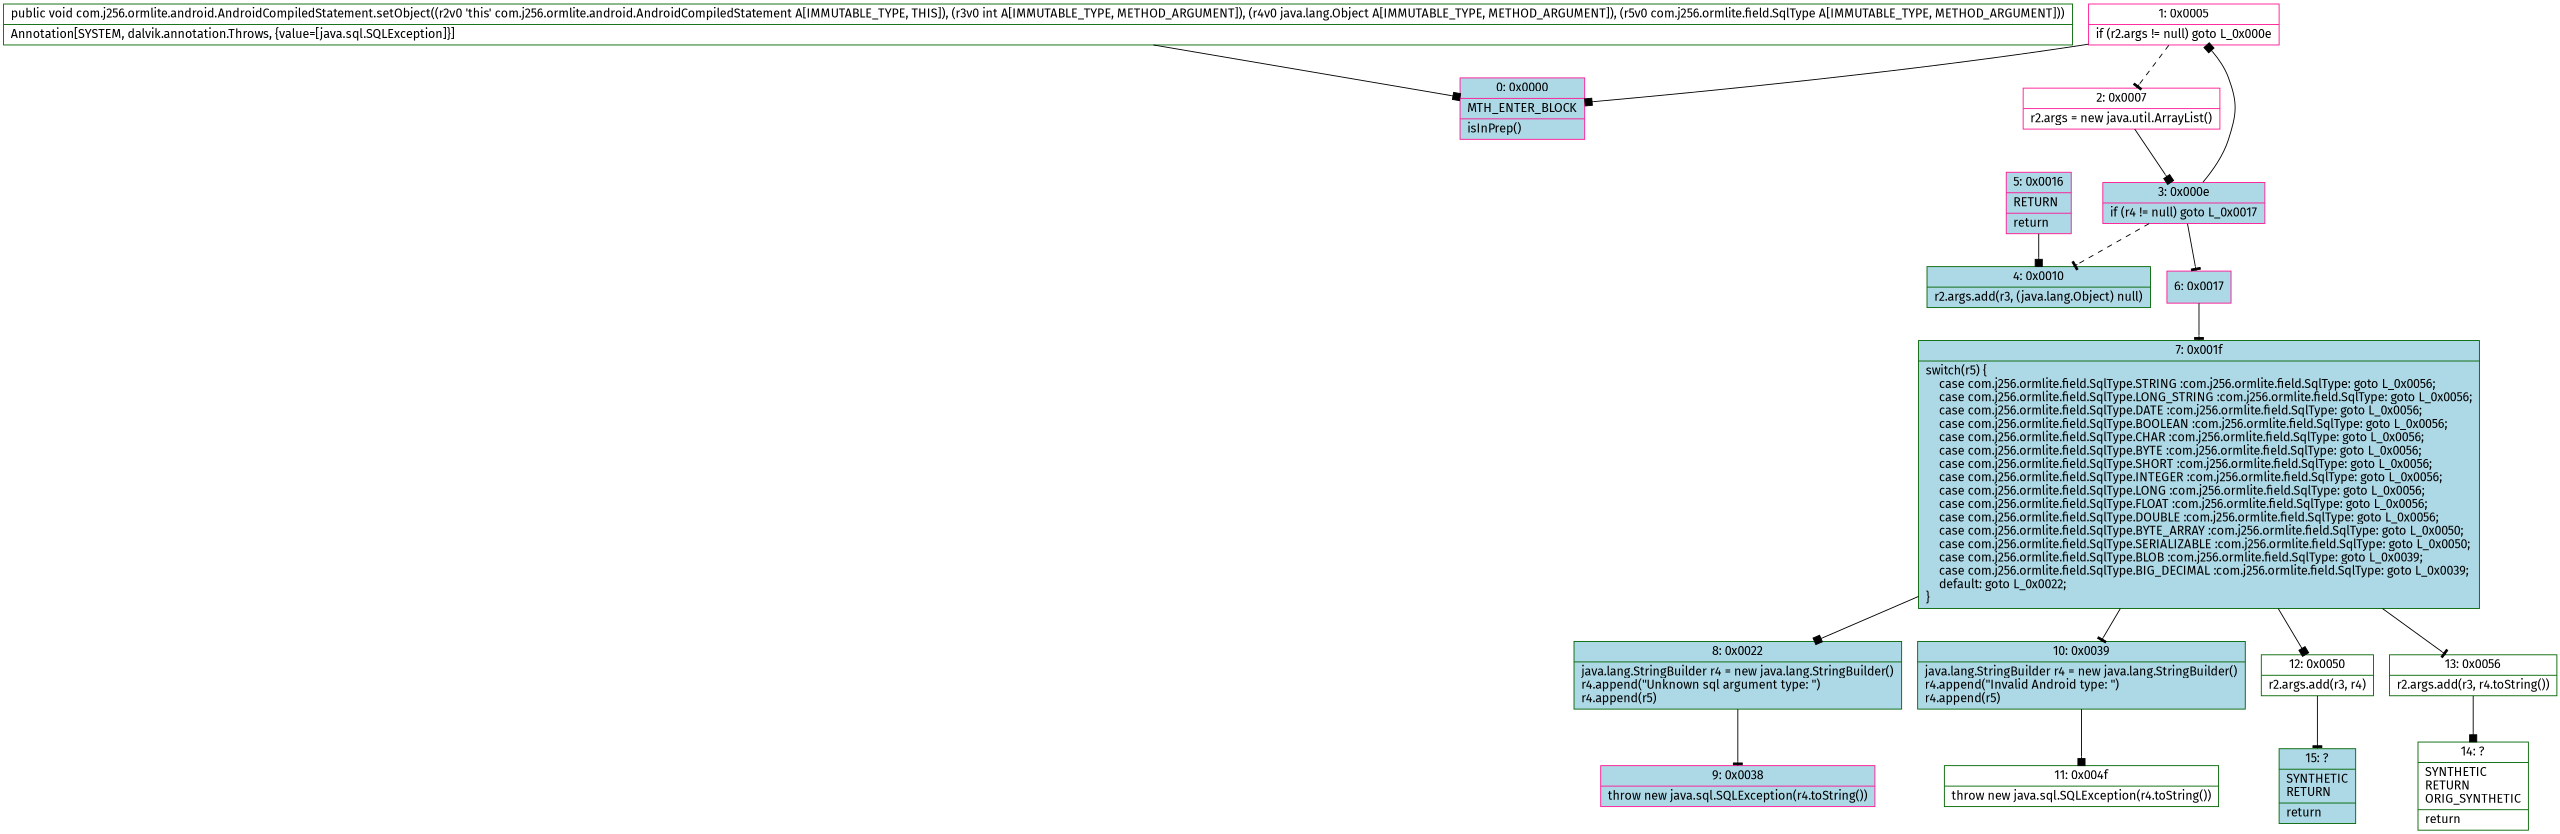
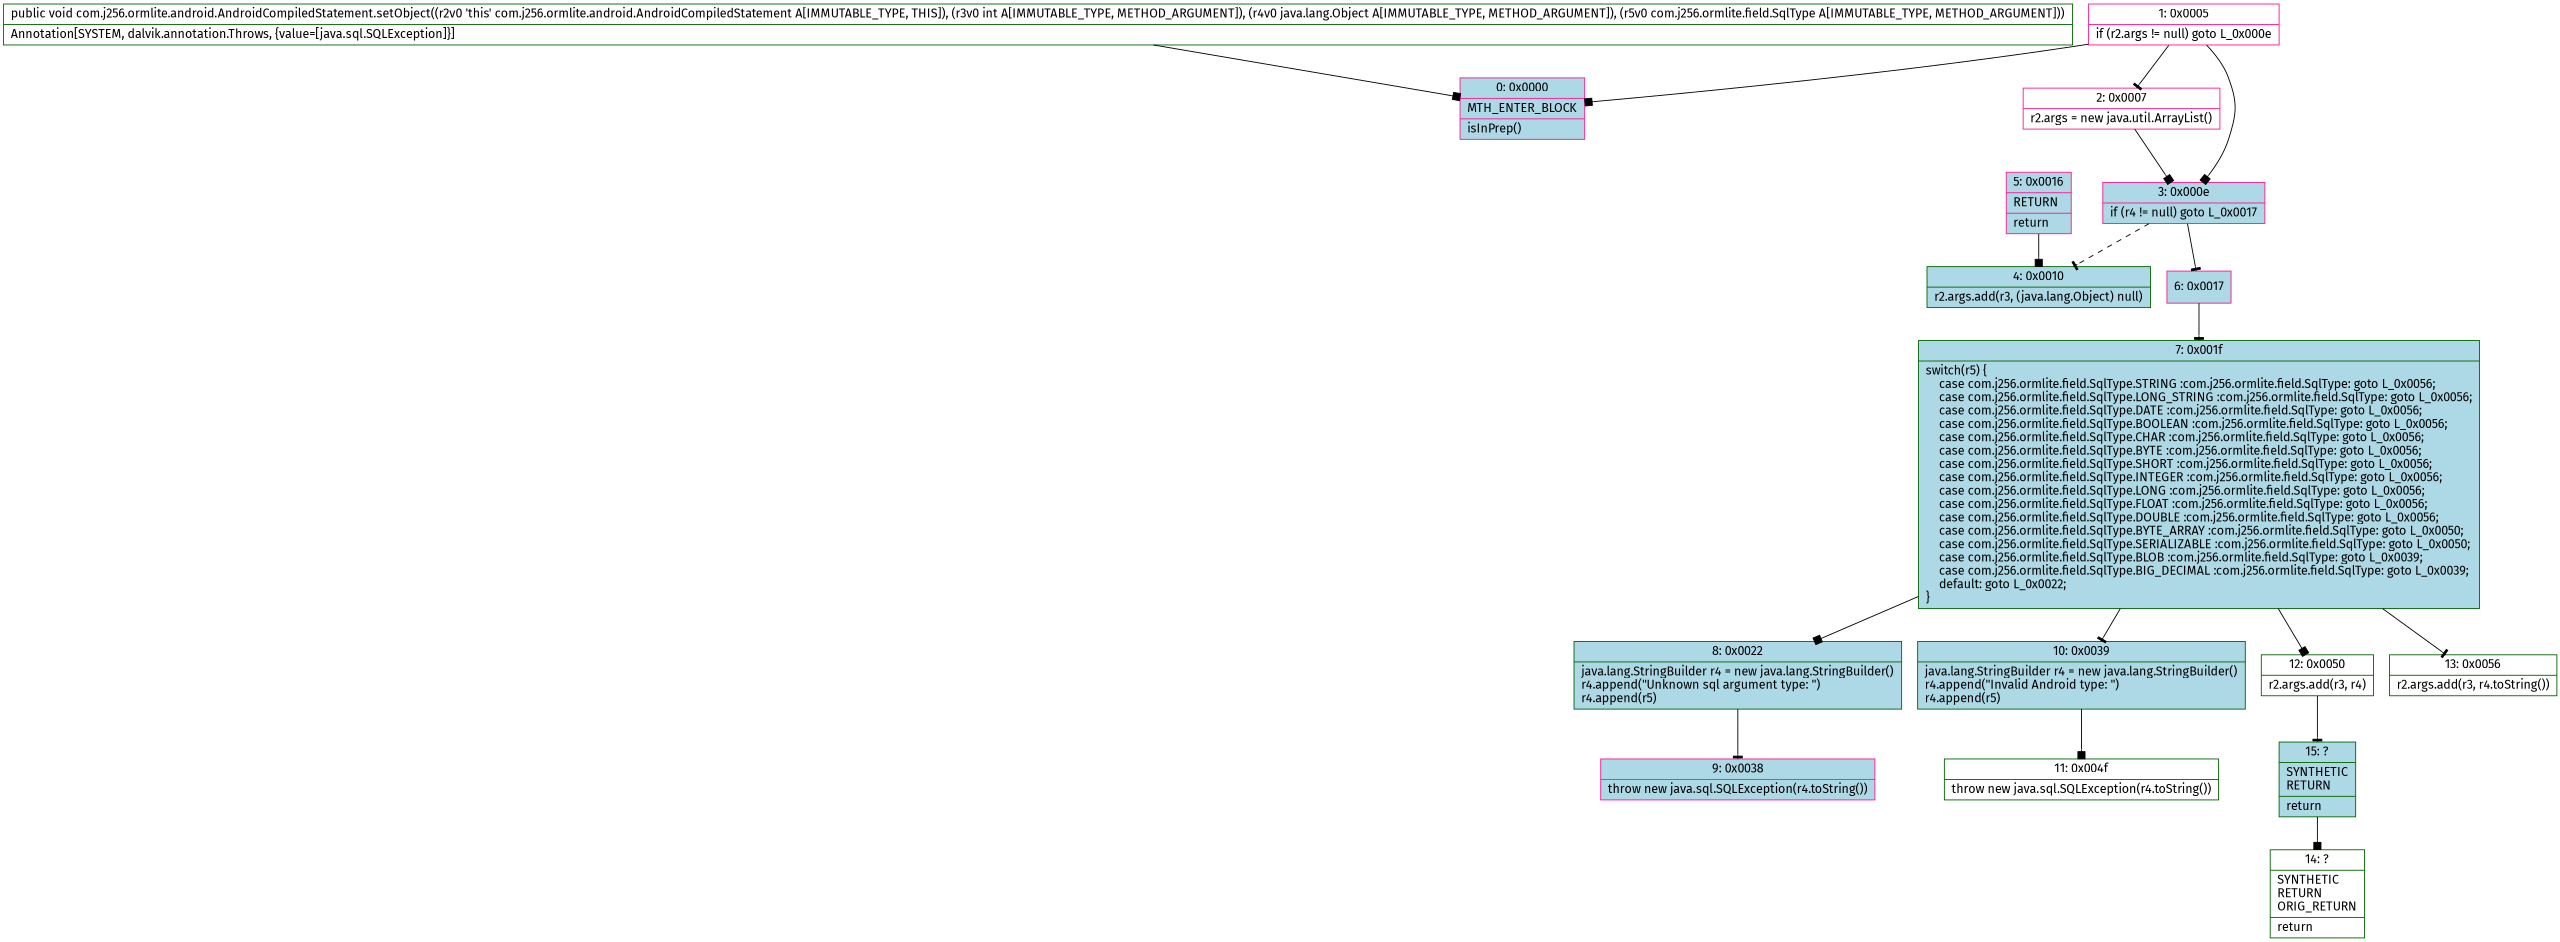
edge "1: 0x0005" -> "2: 0x0007": style dashed -> solid
edge "3: 0x000e" -> "1: 0x0005": reversed
edge "13: 0x0056" -> "14: ?": now "15: ?" -> "14: ?"
node "14: ?": text "ORIG_SYNTHETIC" -> "ORIG_RETURN"
